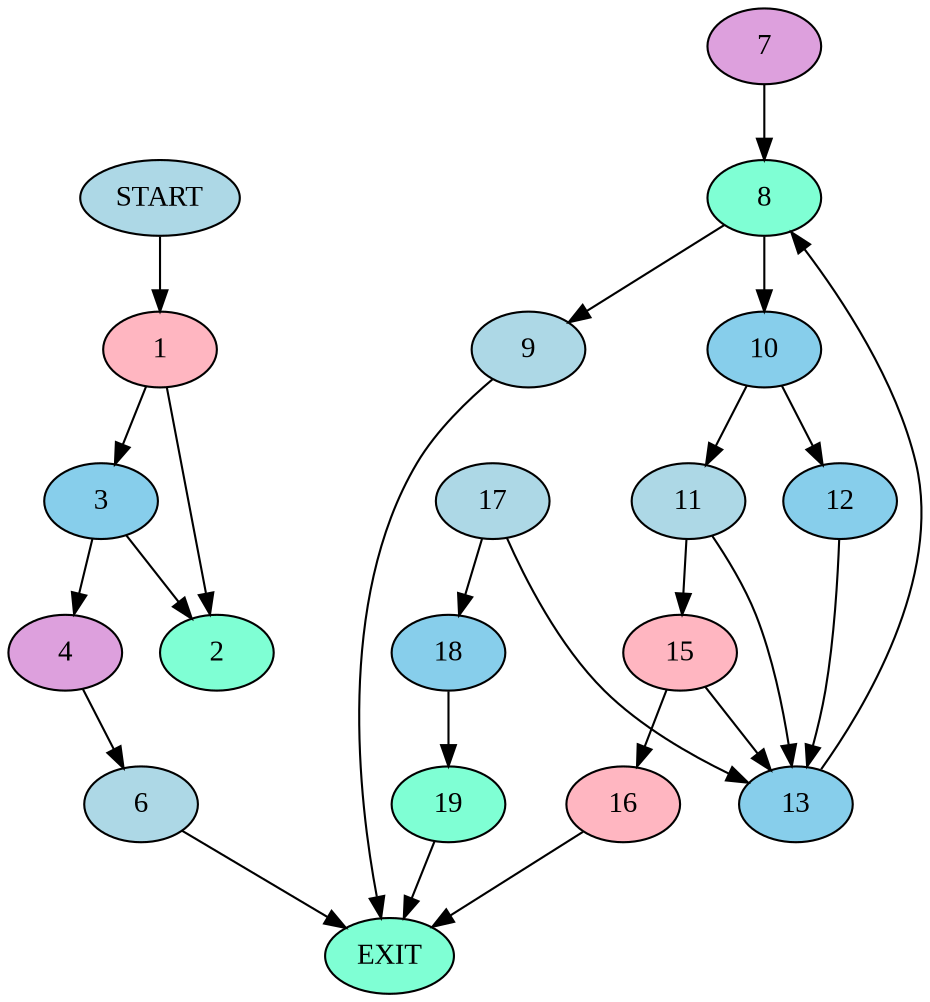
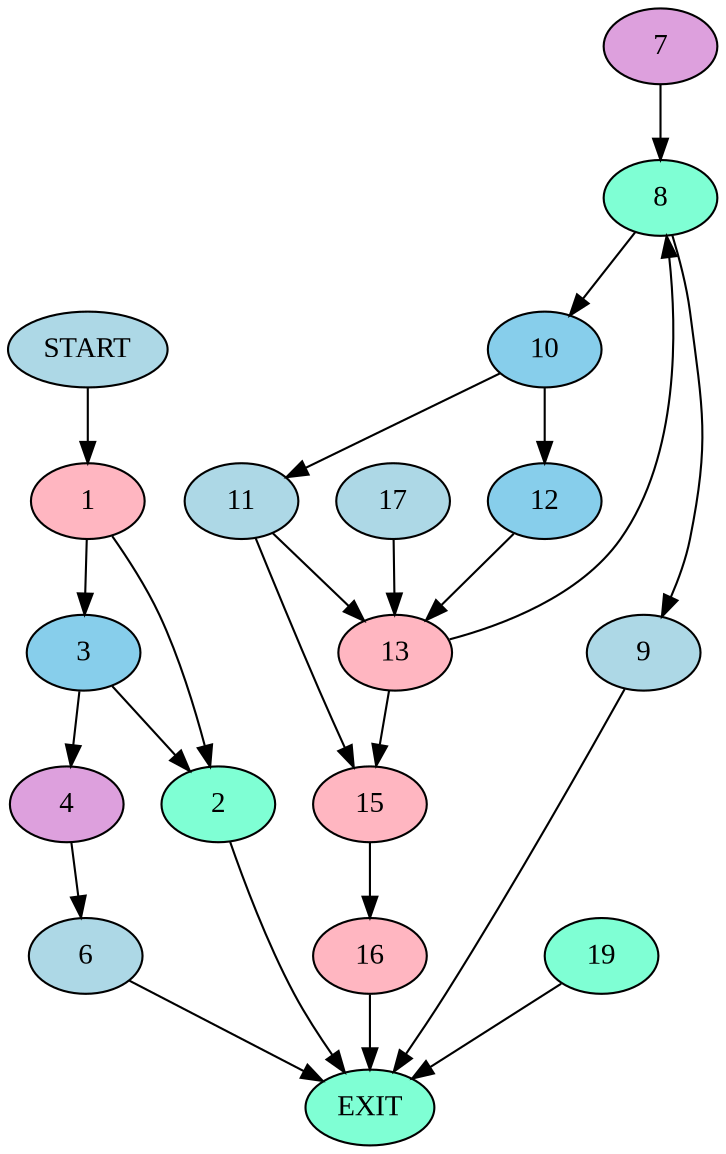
node "18": removed
edge "15" -> "13": reversed
node "13": fillcolor skyblue -> lightpink
edge "2" -> "EXIT": added
